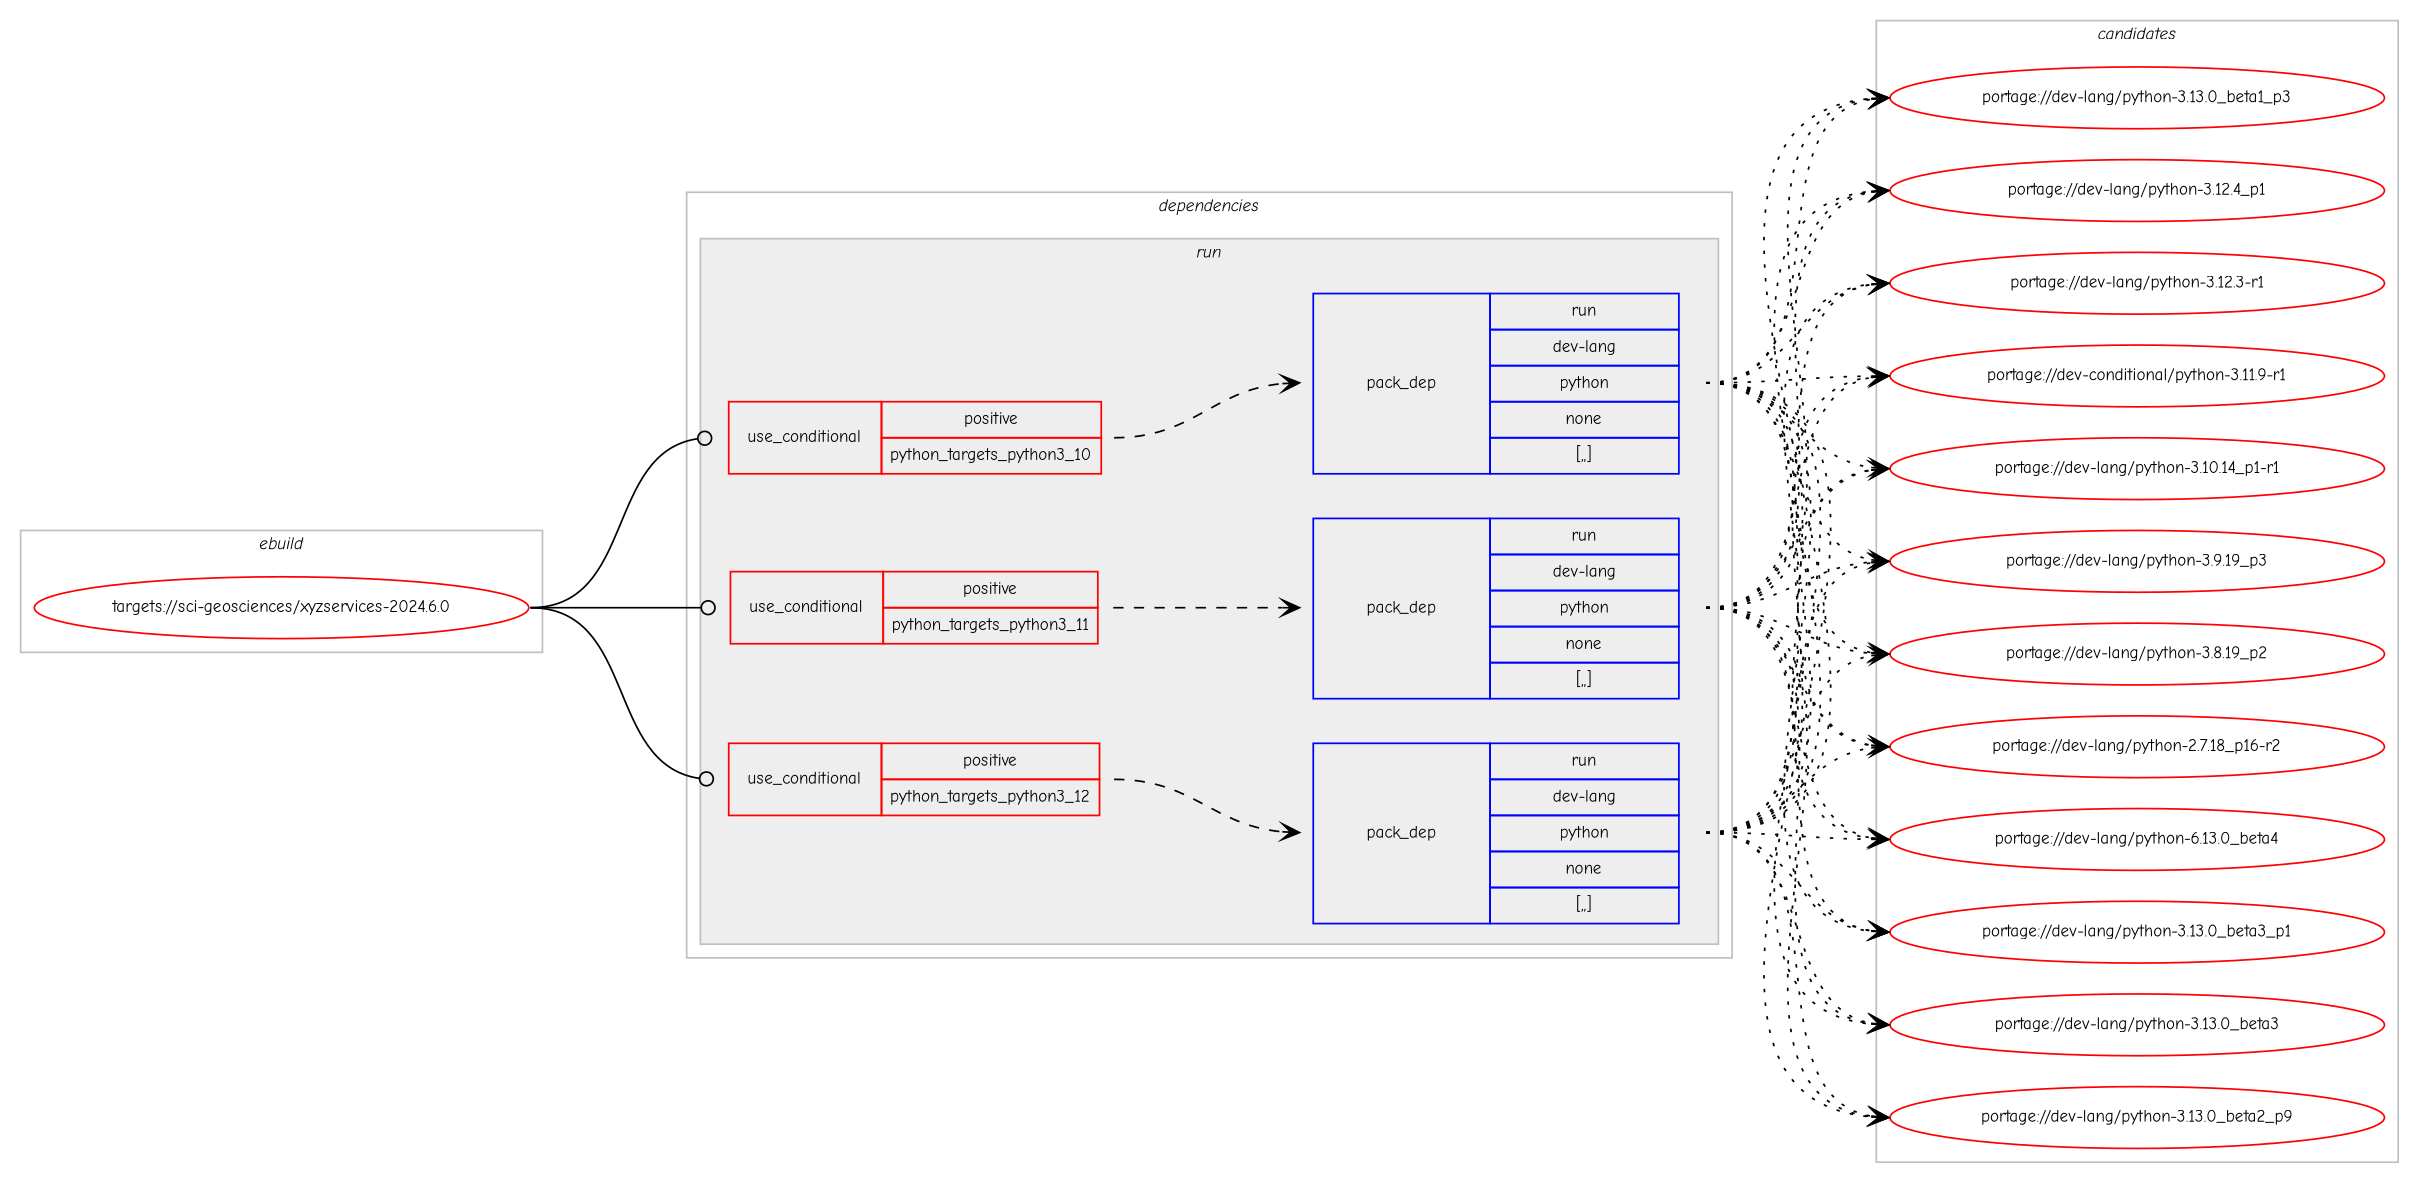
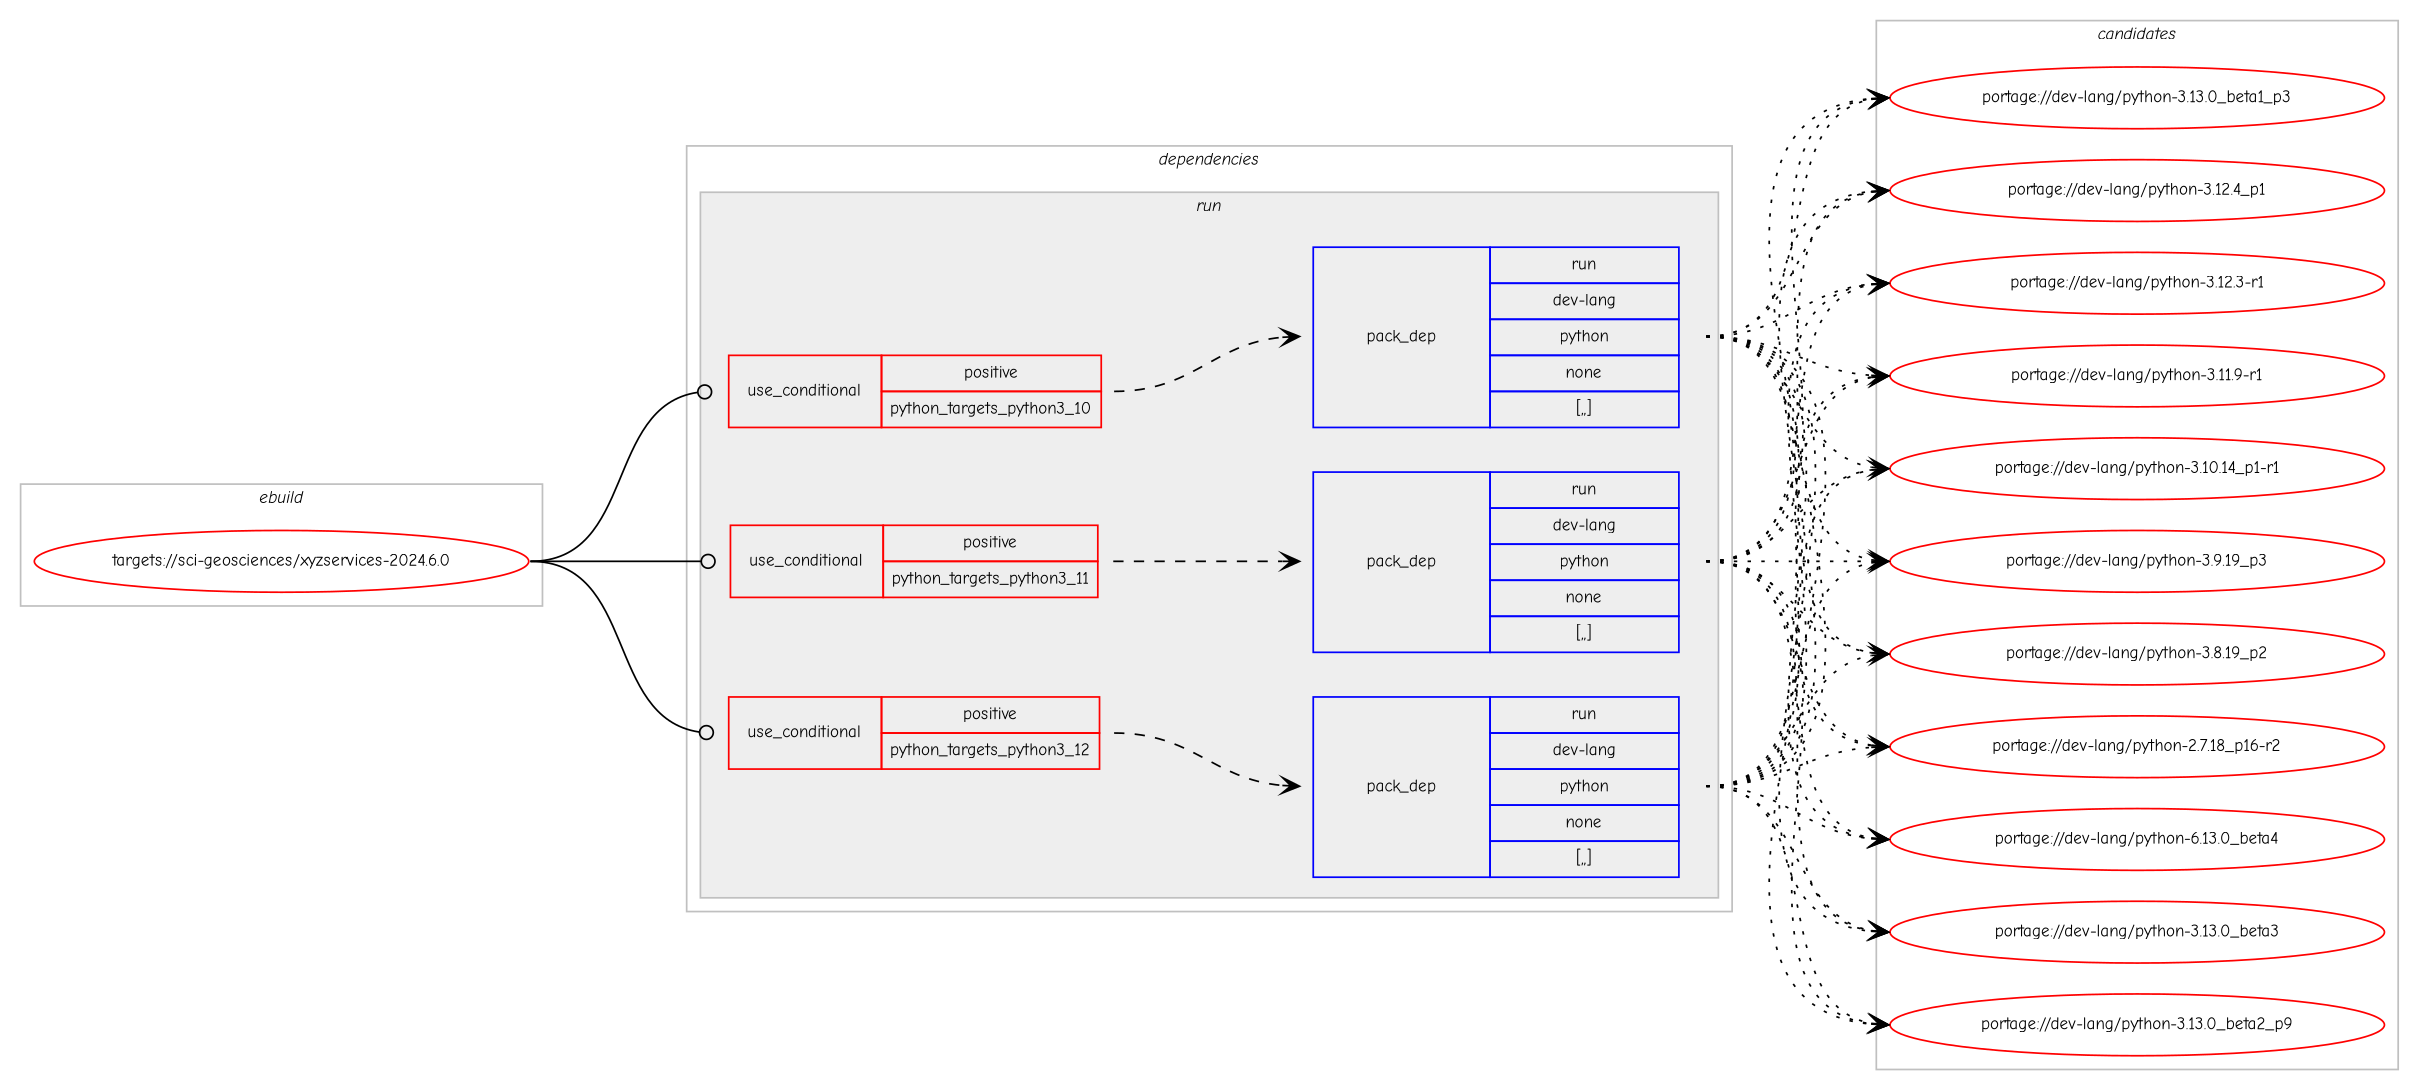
node "portage://dev-conditional/python-3.11.9-r1": label "portage://dev-conditional/python-3.11.9-r1" -> "portage://dev-lang/python-3.11.9-r1"
node "portage://dev-lang/python-3.13.0_beta3_p1": removed
